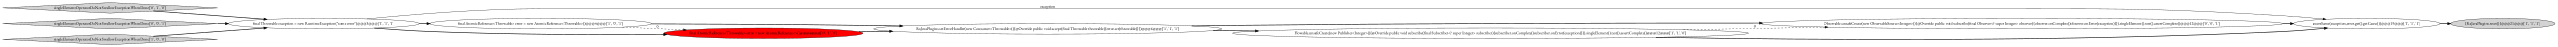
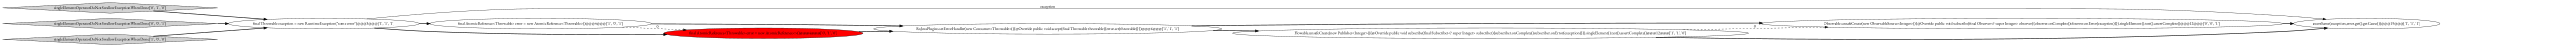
node "{RxJavaPlugins.reset()}@@@21@@@['1', '1', '1']": removed
